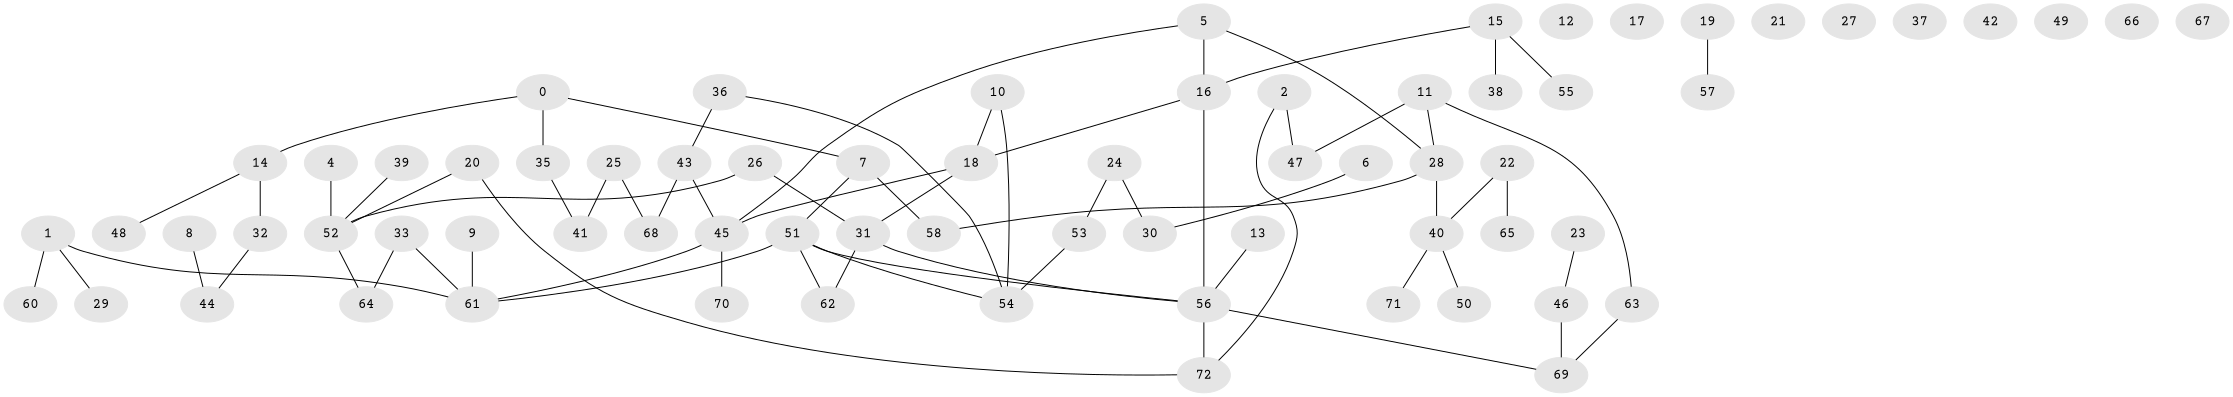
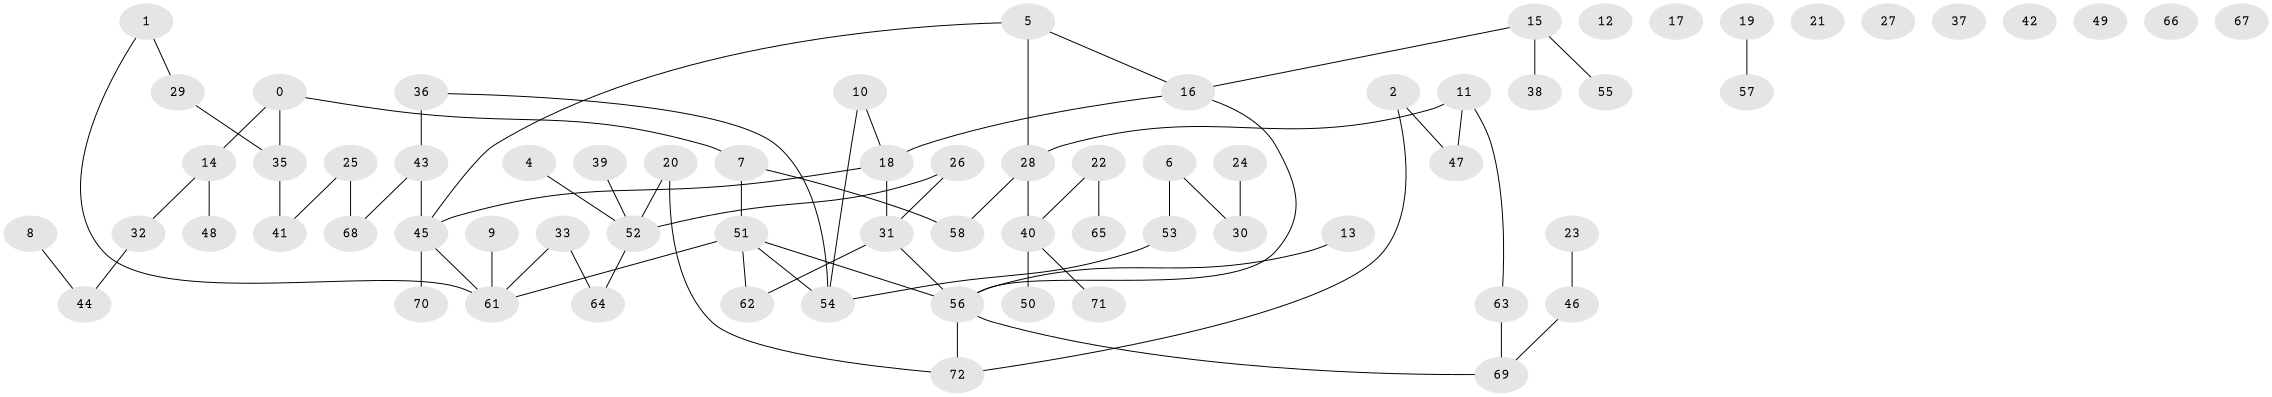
edge "29" -- "35": added
edge "24" -- "53": now "6" -- "53"
node "60": removed
